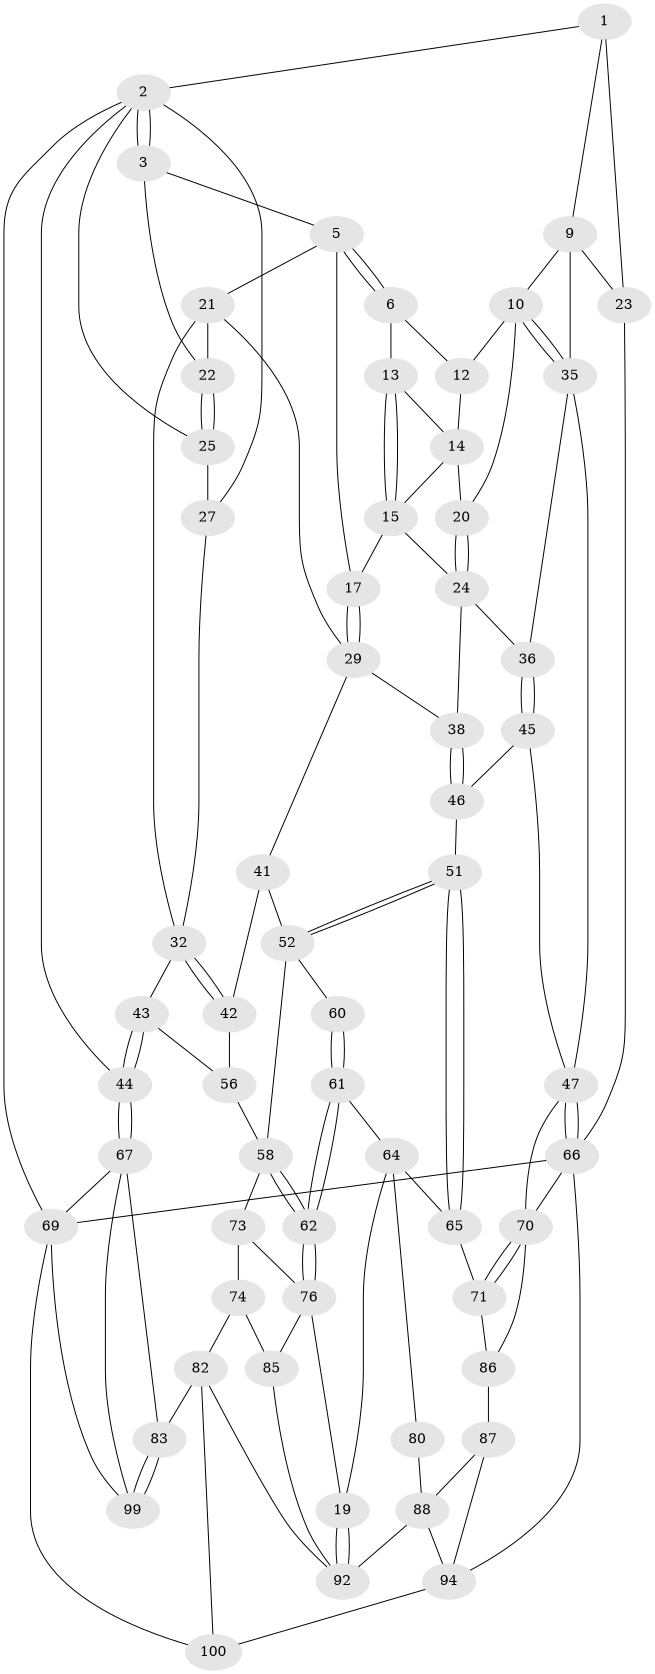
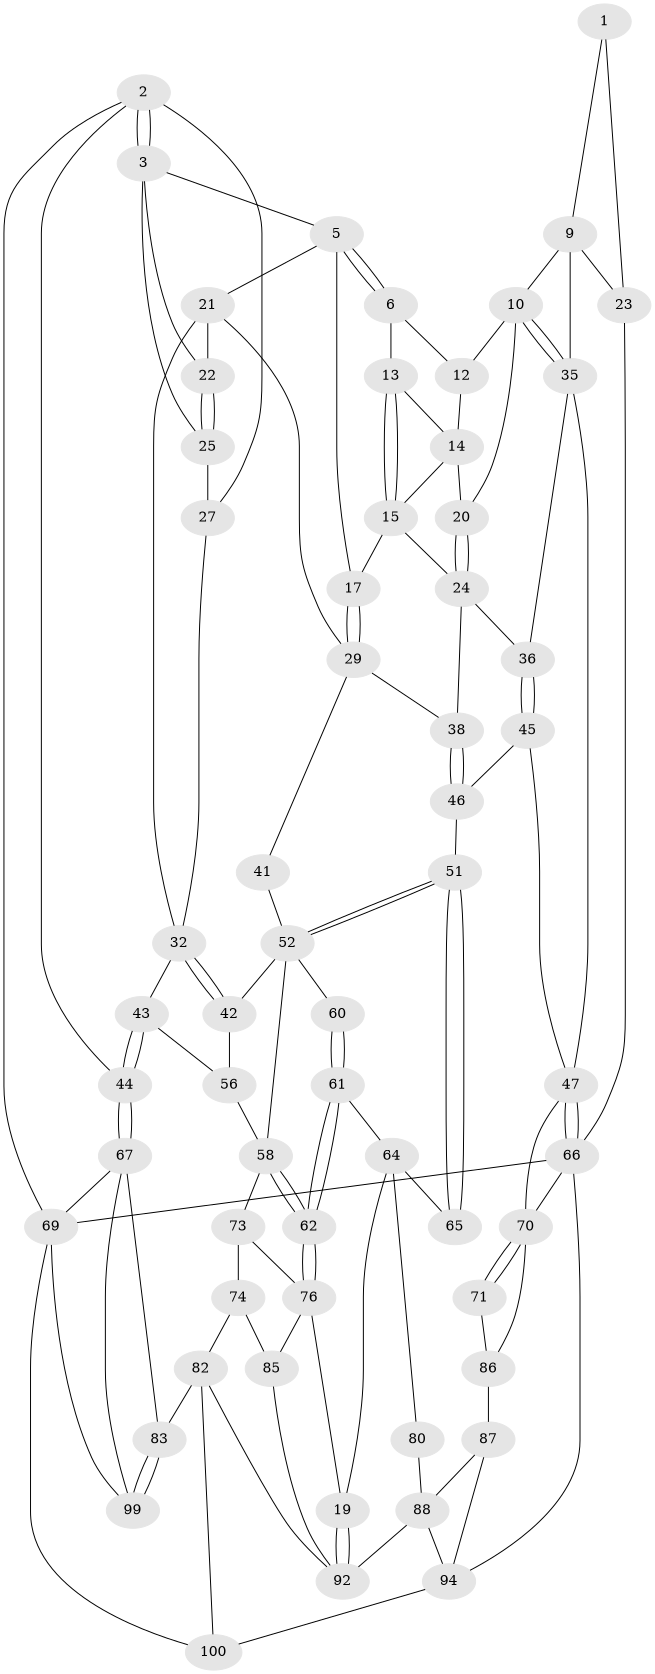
edge "1" -- "2": removed
edge "2" -- "25": now "3" -- "25"
edge "41" -- "42": now "52" -- "42"
edge "65" -- "71": removed
